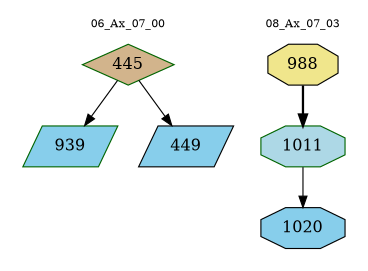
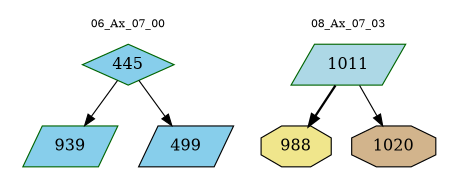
node "445": fillcolor tan -> skyblue
edge "988" -> "1011": reversed
node "449": label "449" -> "499"
node "1011": shape octagon -> parallelogram
node "1020": fillcolor skyblue -> tan
